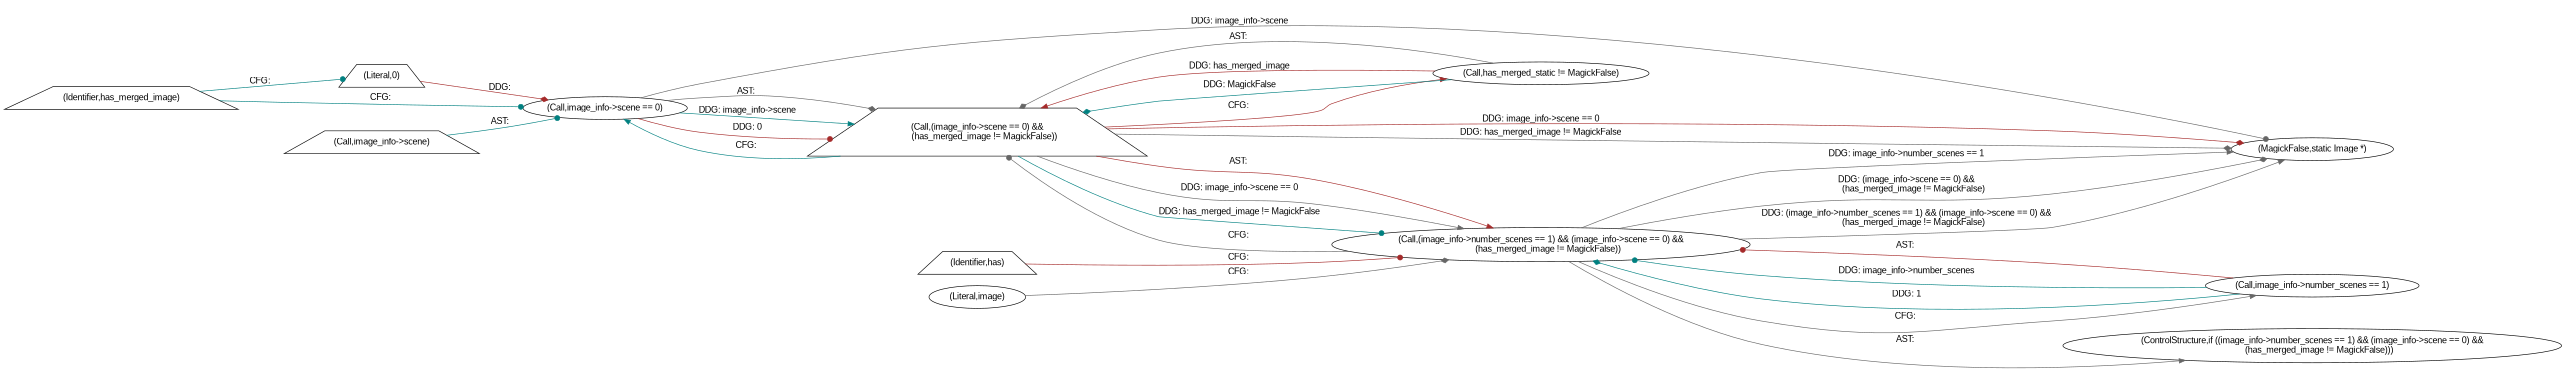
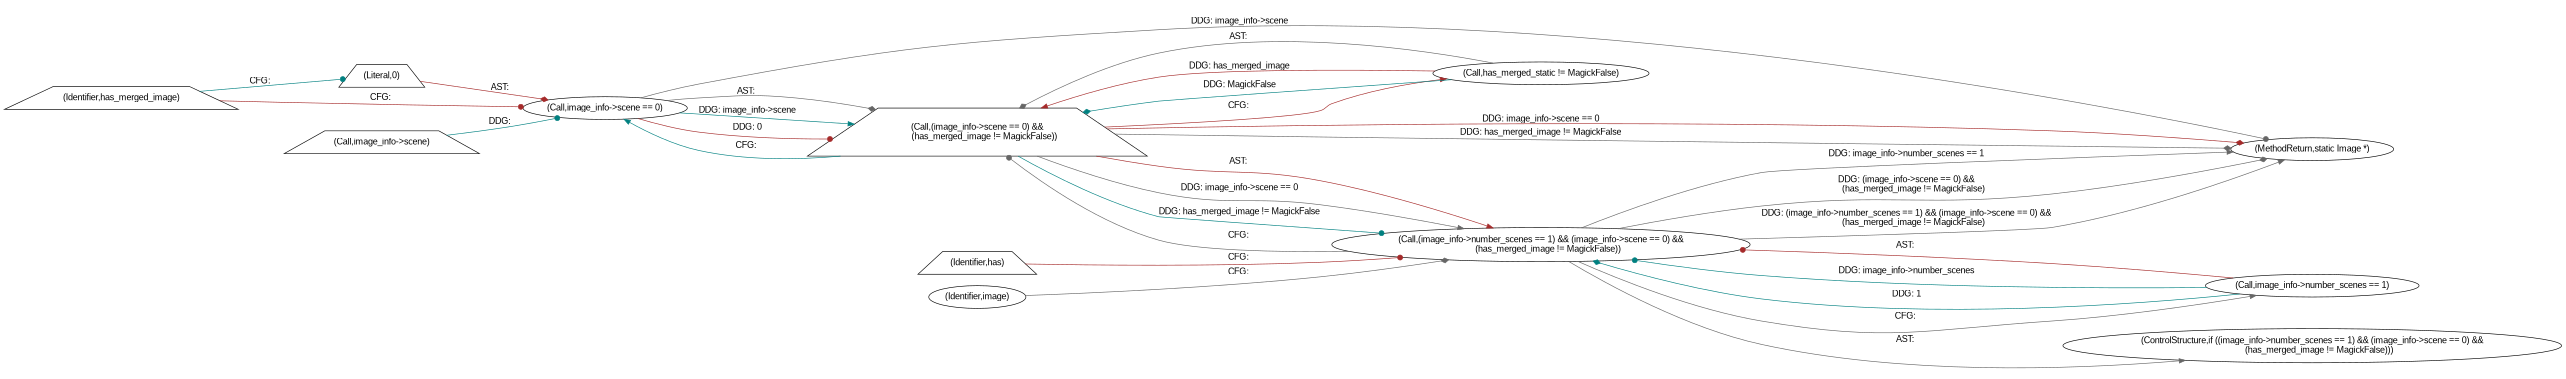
edge "(Literal,0)" -> "(Call,image_info->scene == 0)": label "DDG: " -> "AST: "
edge "(Identifier,has_merged_image)" -> "(Call,image_info->scene == 0)": color teal -> brown
edge "(Call,image_info->scene)" -> "(Call,image_info->scene == 0)": label "AST: " -> "DDG: "
node "(MagickFalse,static Image *)": label "(MagickFalse,static Image *)" -> "(MethodReturn,static Image *)"
node "(Literal,image)": label "(Literal,image)" -> "(Identifier,image)"
